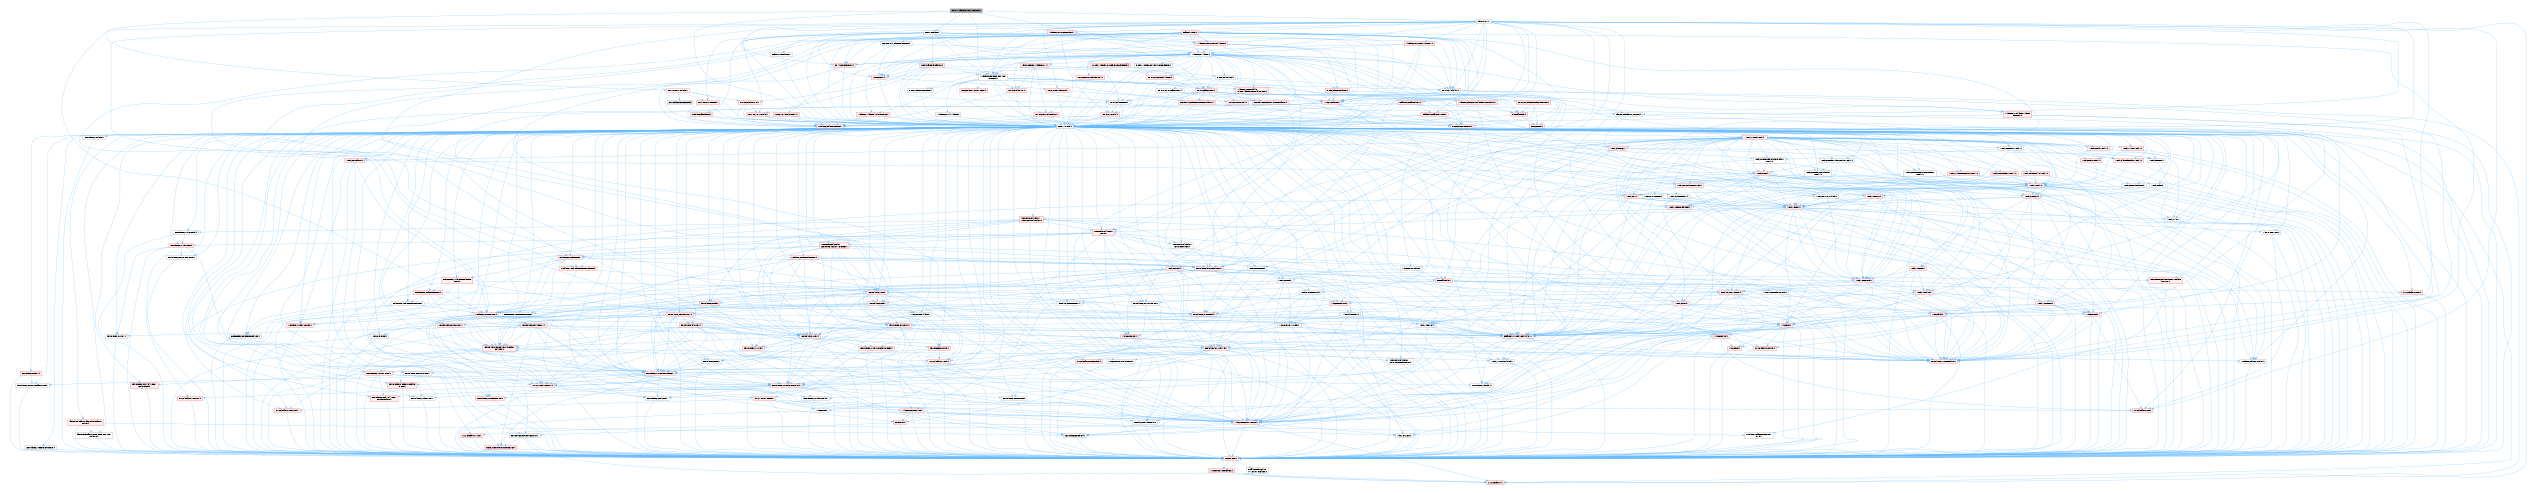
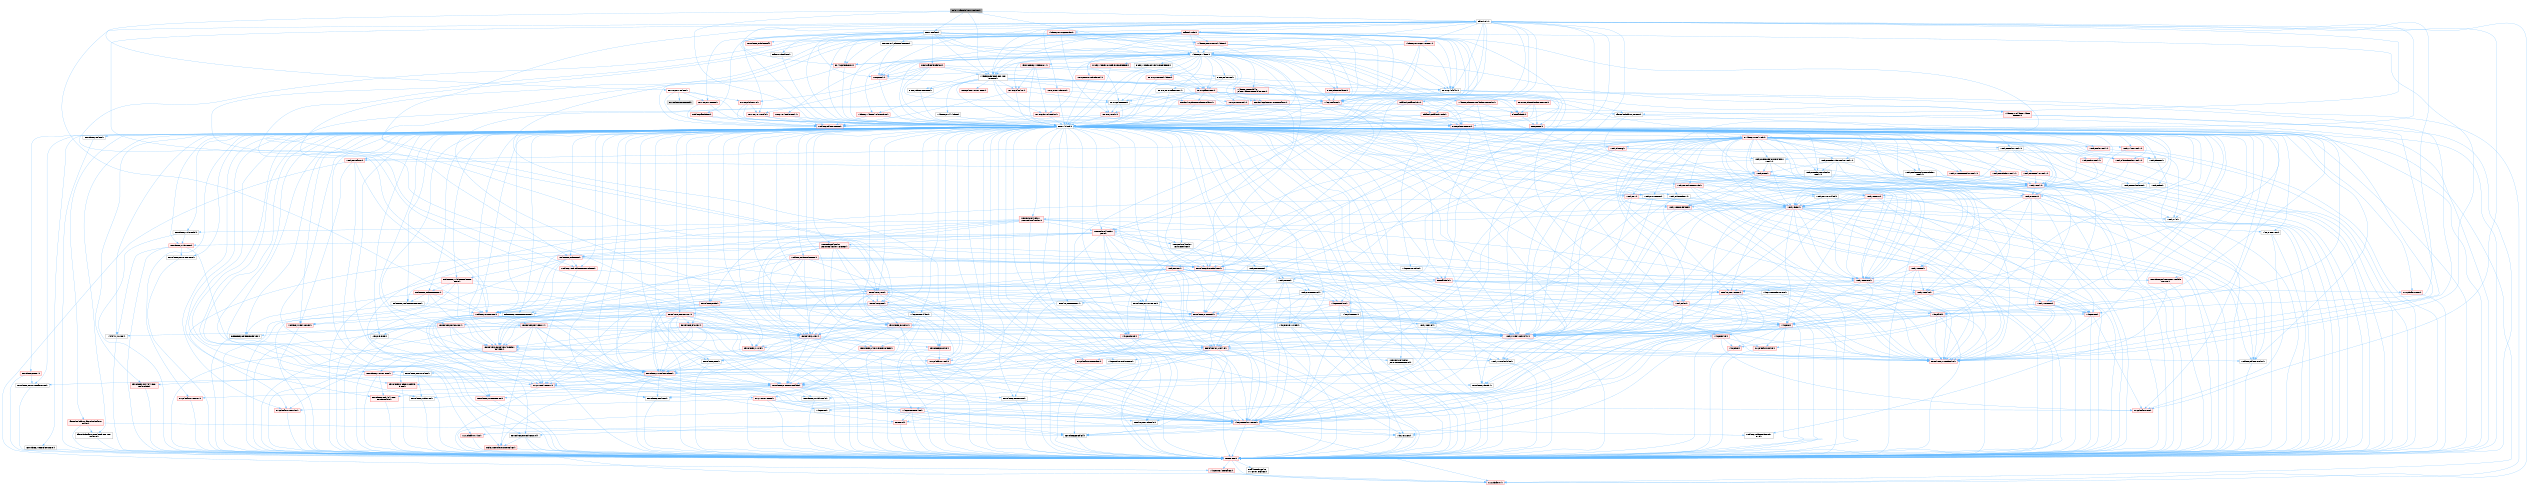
node "Templates/SubclassOf.h": added
node "Math/UnrealMath.h": label "Math/UnrealMath.h" -> "SWidget/UnrealMath.h"
edge "Delegates/IDelegateInstance.h" -> "Delegates/DelegateSettings.h": now "Containers/ScriptArray.h" -> "Delegates/DelegateSettings.h"
edge "CoreMinimal.h" -> "Templates/EnableIf.h": added
node "Templates/IsArray.h": label "Templates/IsArray.h" -> "Visibility/IsArray.h"
node "EdGraph/UnrealMathUtility.h": label "EdGraph/UnrealMathUtility.h" -> "Math/UnrealMathUtility.h"
edge "Serialization/Archive.h" -> "Containers/UnrealString.h": now "Serialization/Archive.h" -> "Misc/VarArgs.h"
node "Templates/UnrealTypeTraits.h": label "Templates/UnrealTypeTraits.h" -> "Templates/TypeCompatible.h"
edge "Math/Transform.h" -> "CoreTypes.h": now "Math/Transform.h" -> "Misc/CoreMiscDefines.h"
